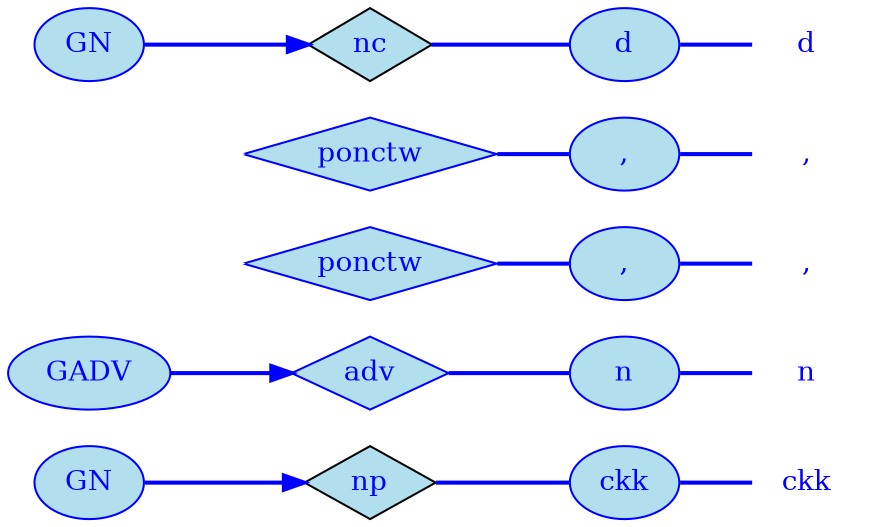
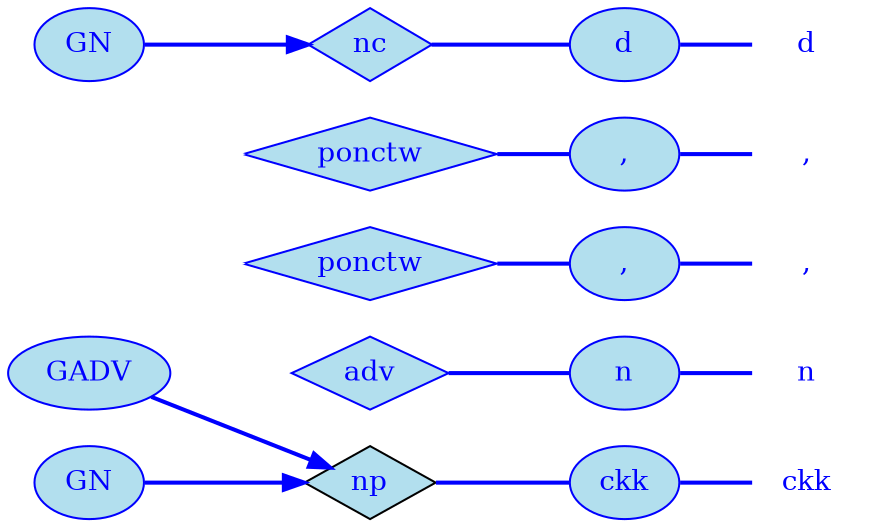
node "nc": color black -> blue
edge "GADV" -> "adv": now "GADV" -> "np"
